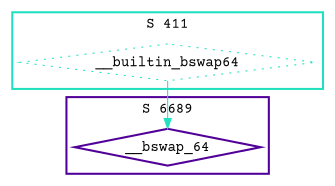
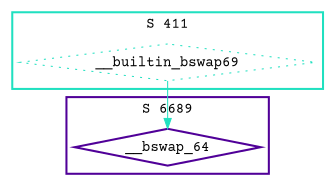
node "__builtin_bswap64": label "__builtin_bswap64" -> "__builtin_bswap69"
